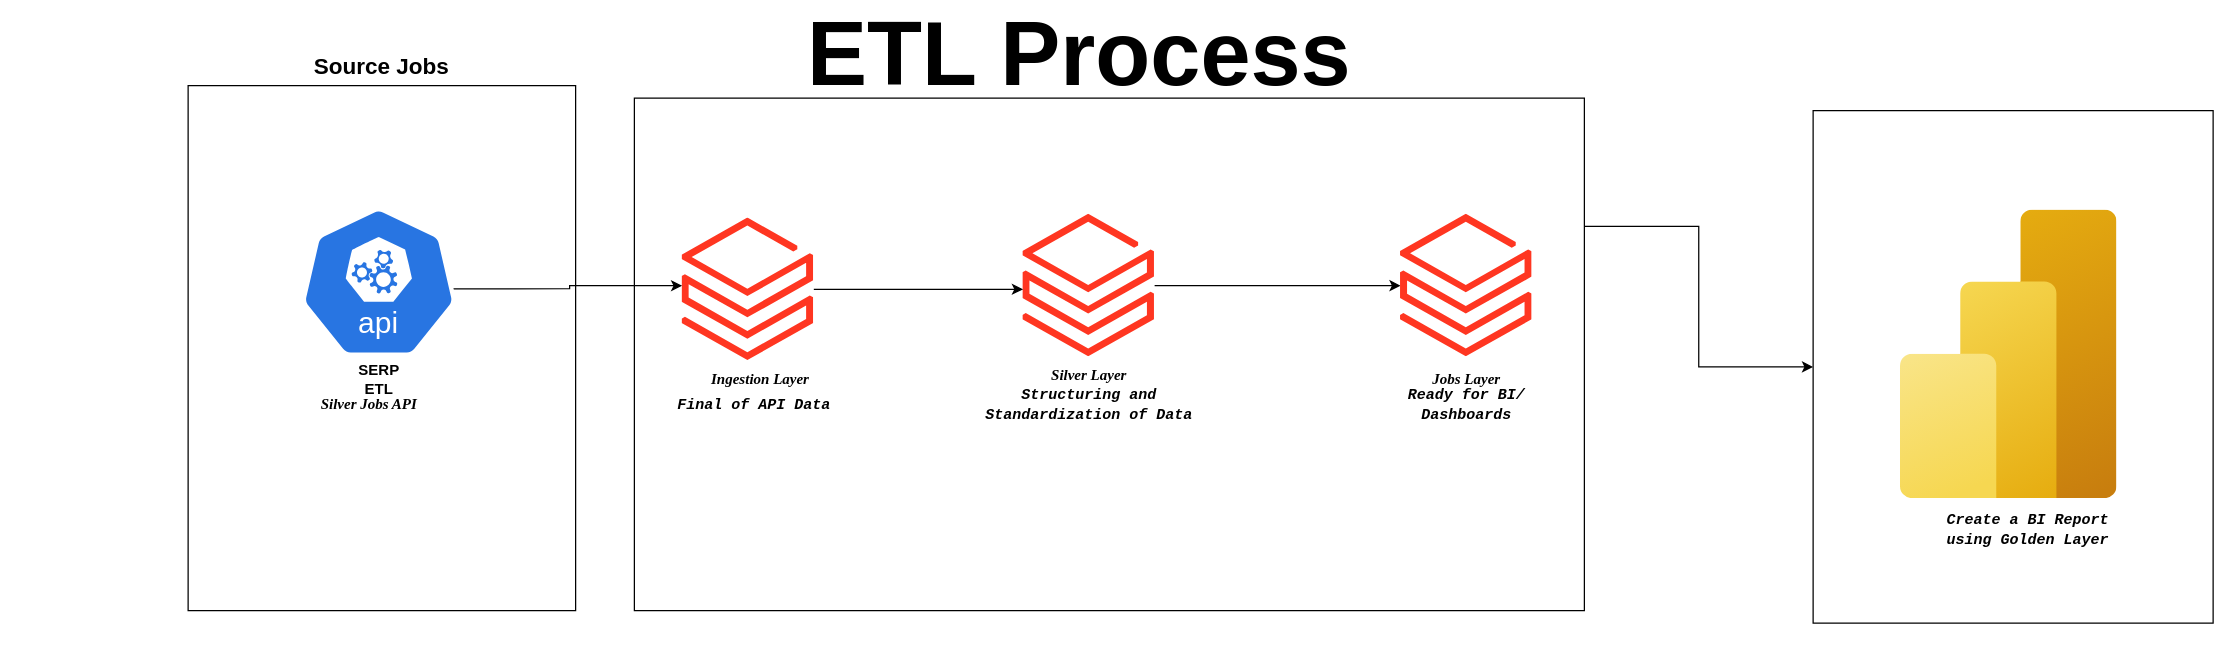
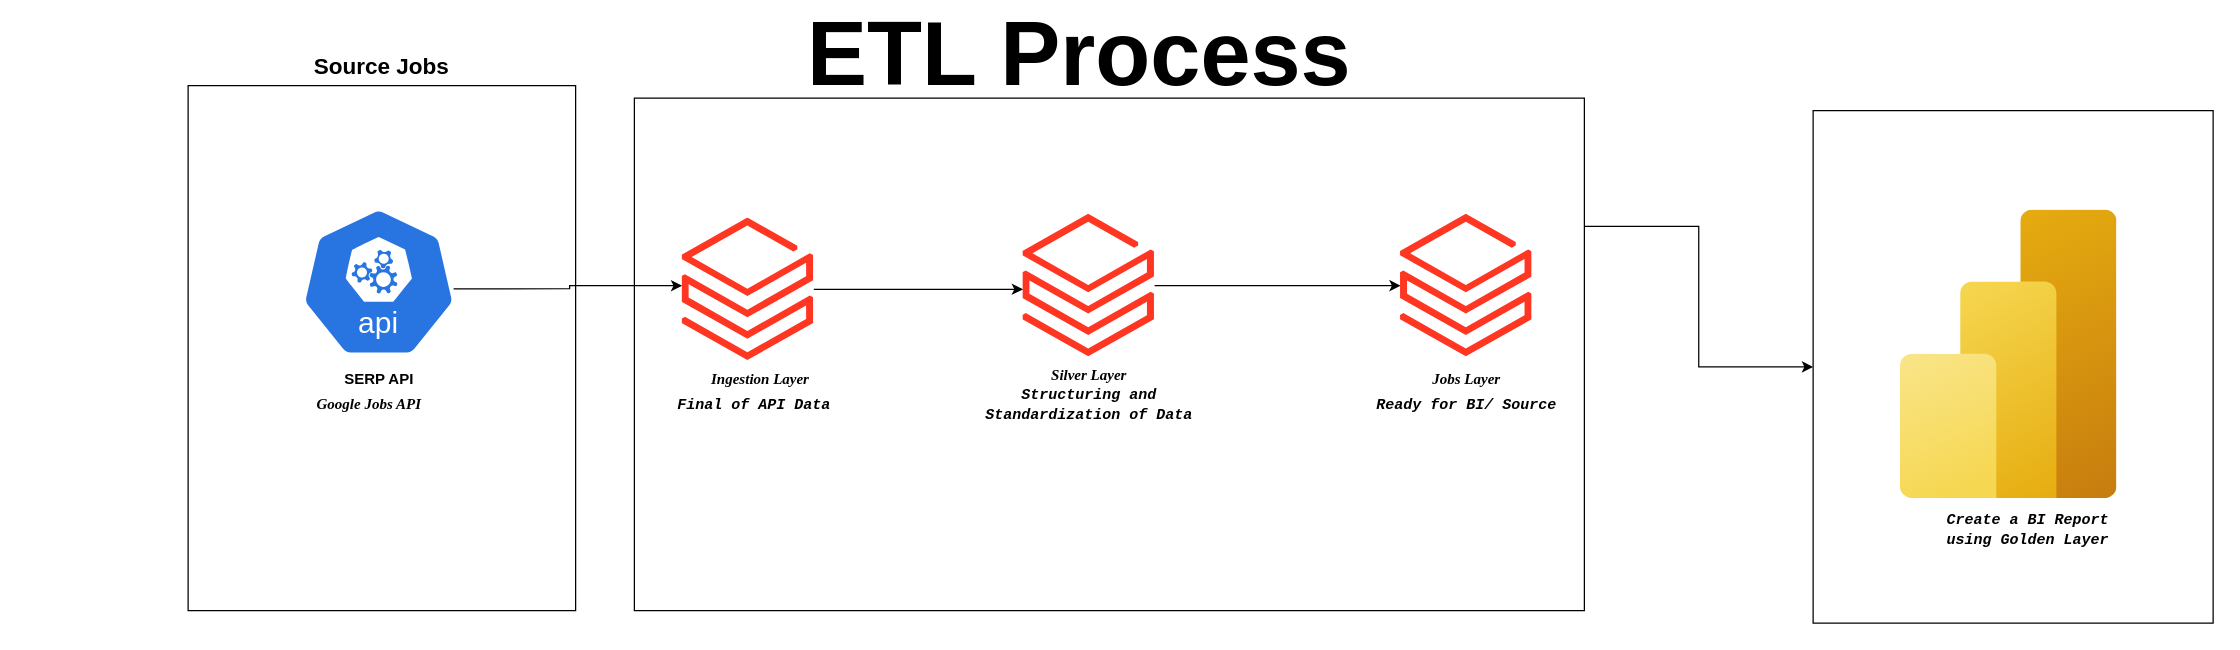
node "SERP ETL": label "SERP ETL" -> "SERP API"
node "Silver Jobs API": label "Silver Jobs API" -> "Google Jobs API"
node "Ready for BI/ Dashboards": label "Ready for BI/ Dashboards" -> "Ready for BI/ Source"
